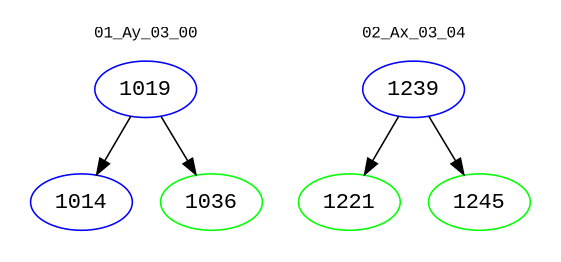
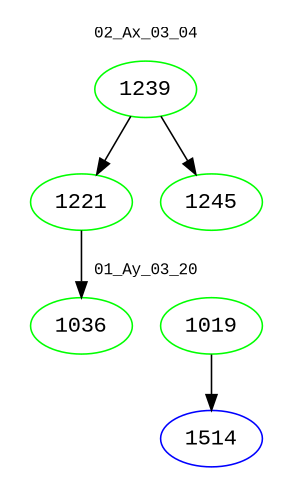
cluster "01_Ay_03_00": label "01_Ay_03_00" -> "01_Ay_03_20"
node "1019": color blue -> green
node "1239": color blue -> green
edge "1019" -> "1036": now "1221" -> "1036"
node "1014": label "1014" -> "1514"
